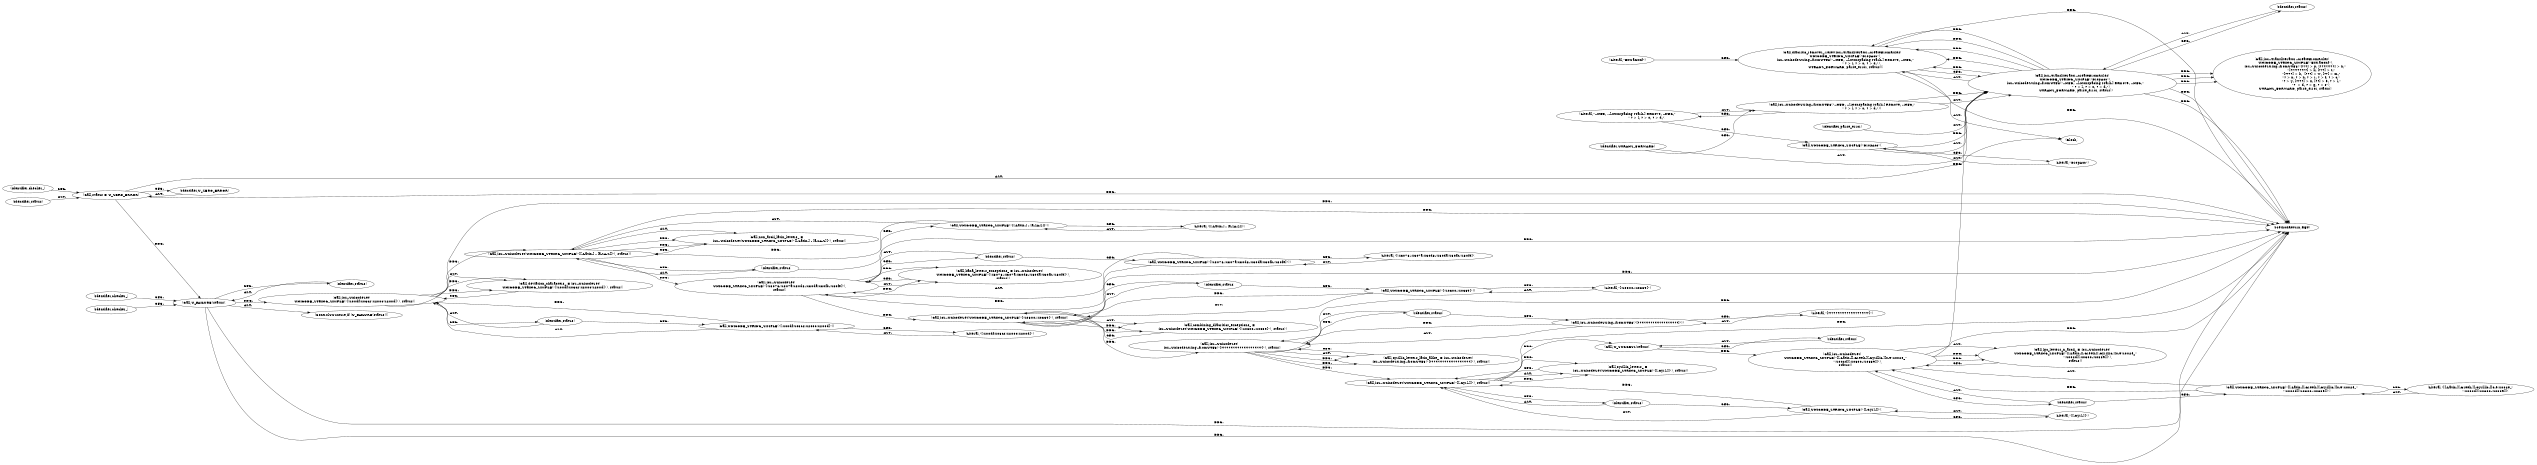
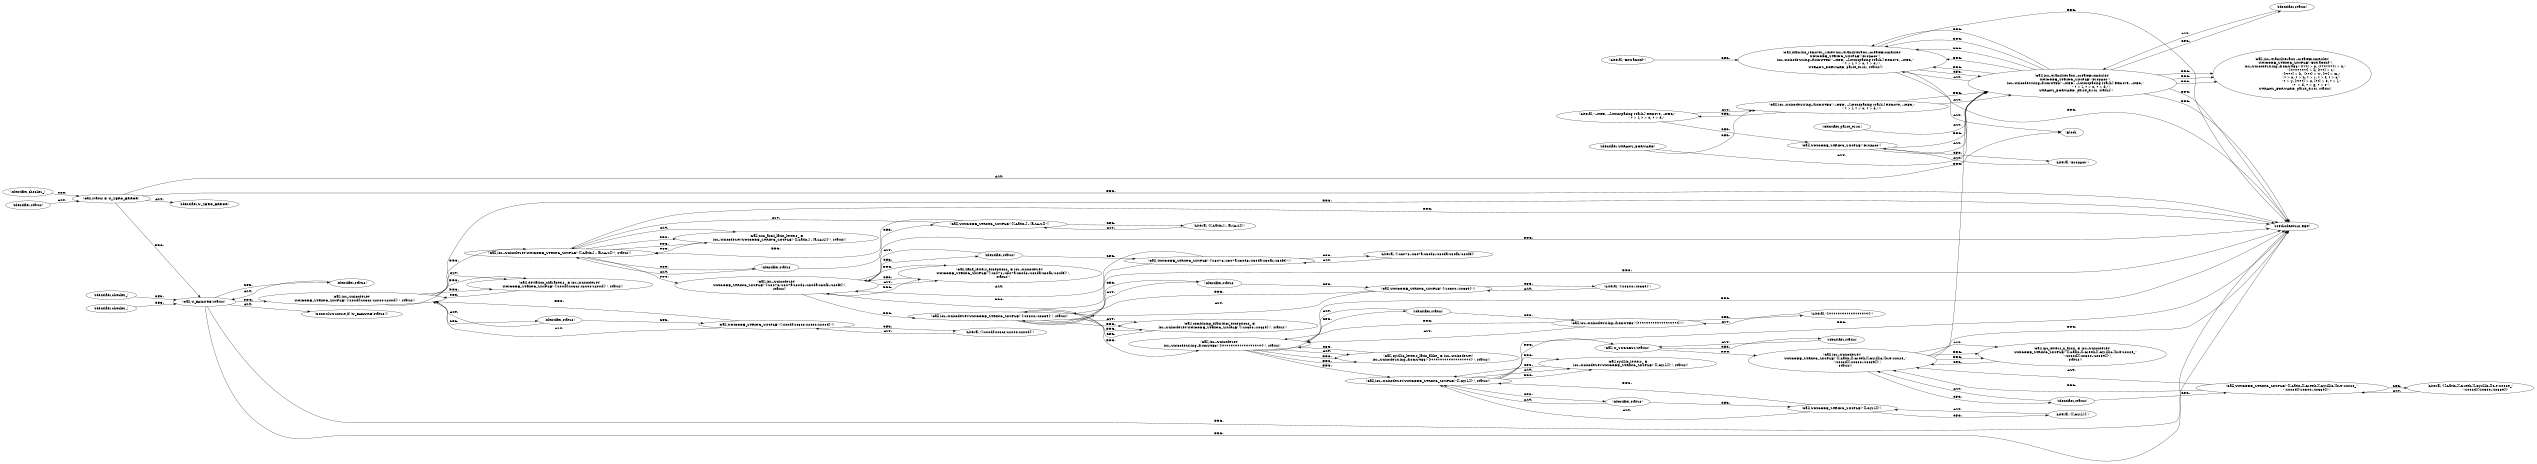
edge "(Call,status = U_ZERO_ERROR)" -> "(Identifier,U_ZERO_ERROR)": label "CFG: " -> "AST: "
edge "(Identifier,U_ZERO_ERROR)" -> "(Call,status = U_ZERO_ERROR)": removed, label "AST:"
